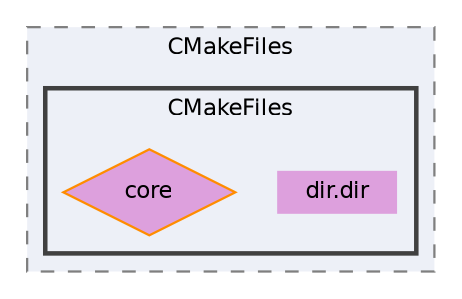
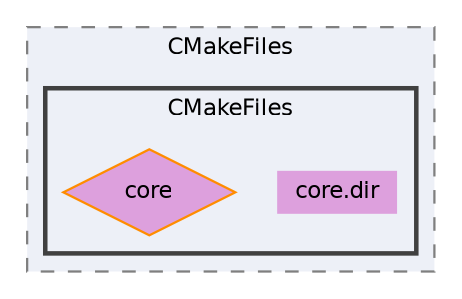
node "dir.dir": label "dir.dir" -> "core.dir"
